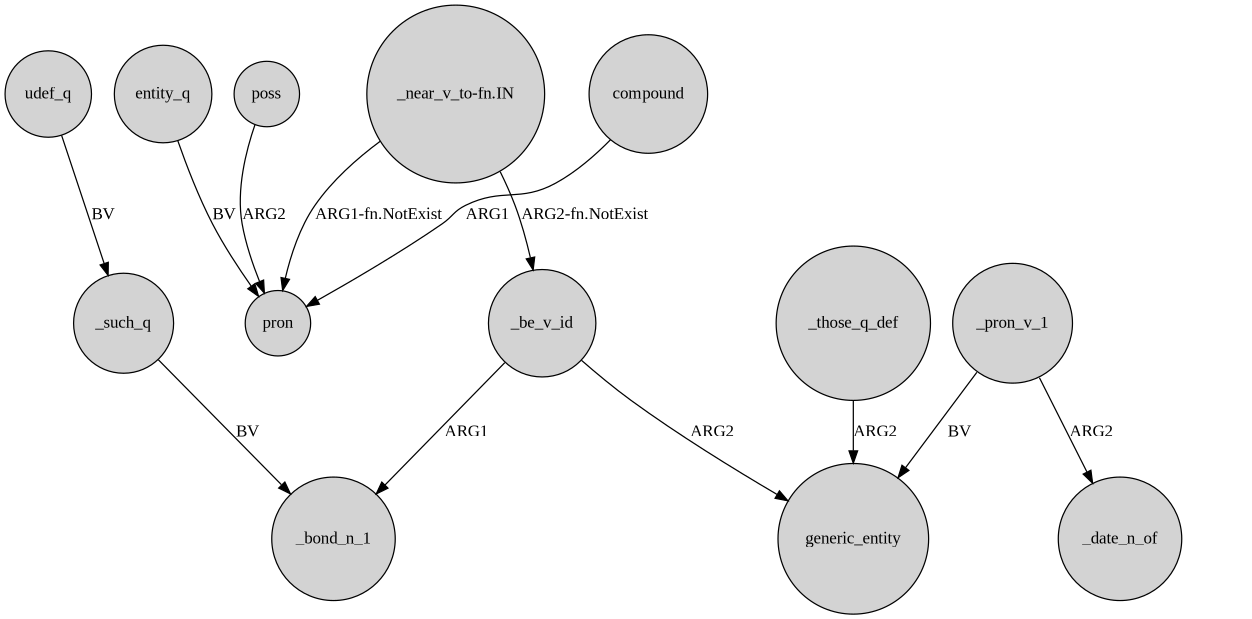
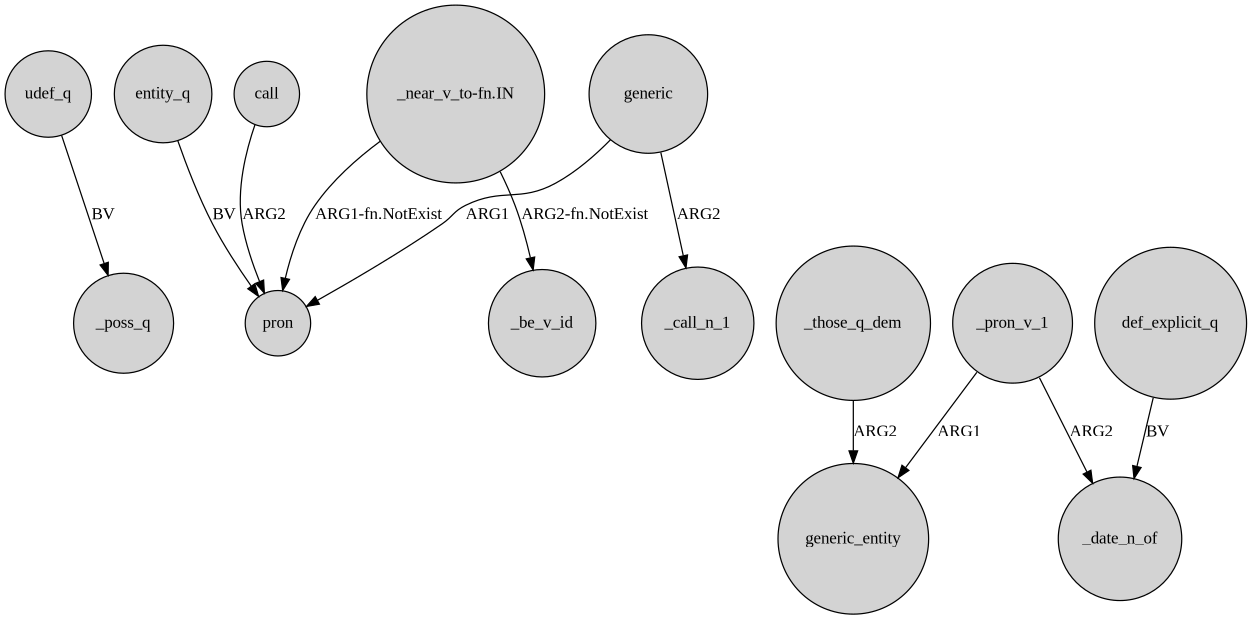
node "poss": label "poss" -> "call"
node "compound": label "compound" -> "generic"
node "_such_q": label "_such_q" -> "_poss_q"
node "_call_n_1": added
node "_those_q_def": label "_those_q_def" -> "_those_q_dem"
node "def_explicit_q": added
edge "_be_v_id" -> "generic_entity": removed, label "ARG2"
edge "_pron_v_1" -> "generic_entity": label "BV" -> "ARG1"
node "_bond_n_1": removed
